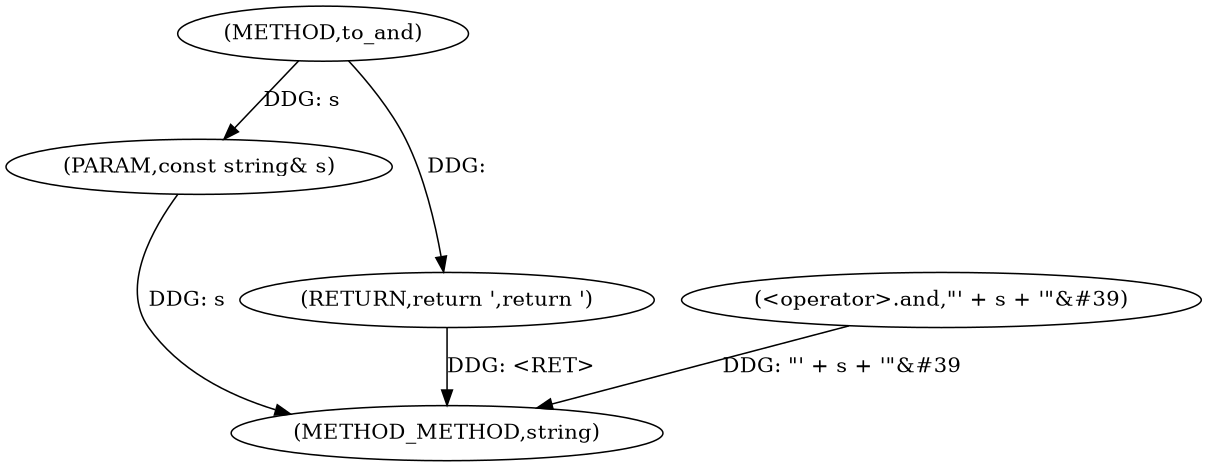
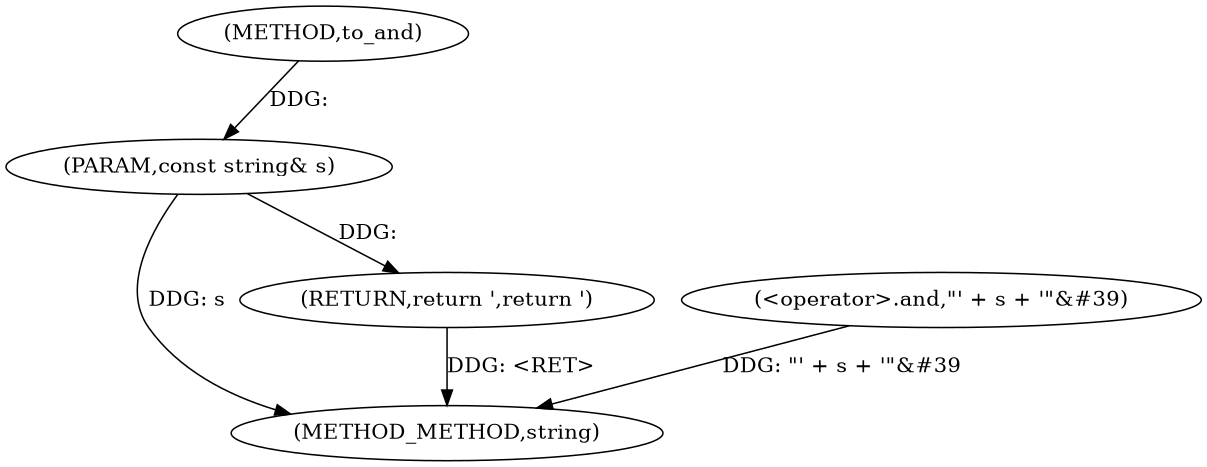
edge "(METHOD,to_and)" -> "(PARAM,const string& s)": label "DDG: s" -> "DDG: "
edge "(METHOD,to_and)" -> "(RETURN,return ',return ')": now "(PARAM,const string& s)" -> "(RETURN,return ',return ')"
